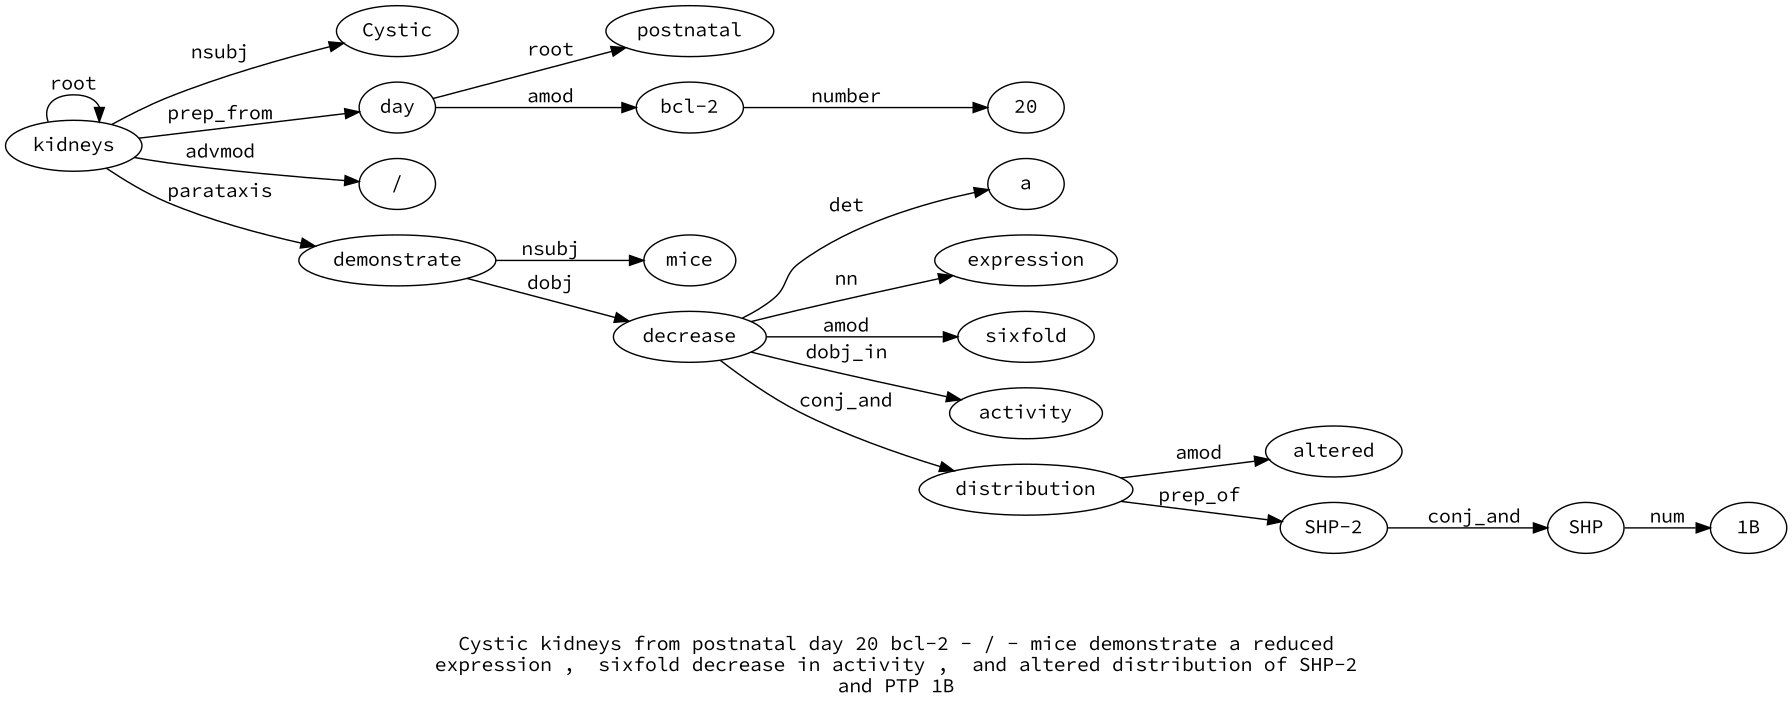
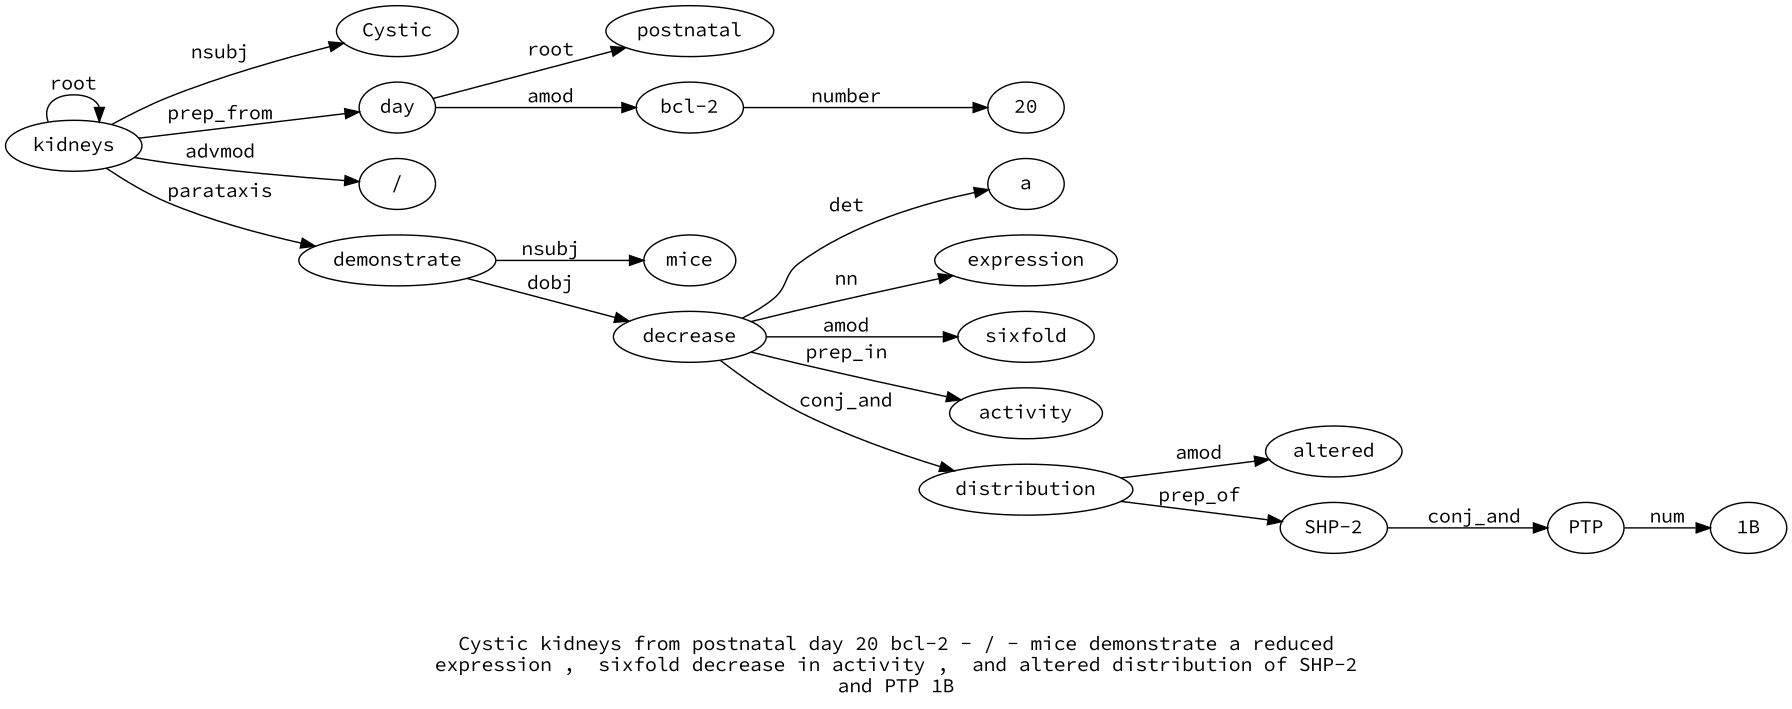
edge "decrease" -> "activity": label "dobj_in" -> "prep_in"
node "SHP": label "SHP" -> "PTP"
